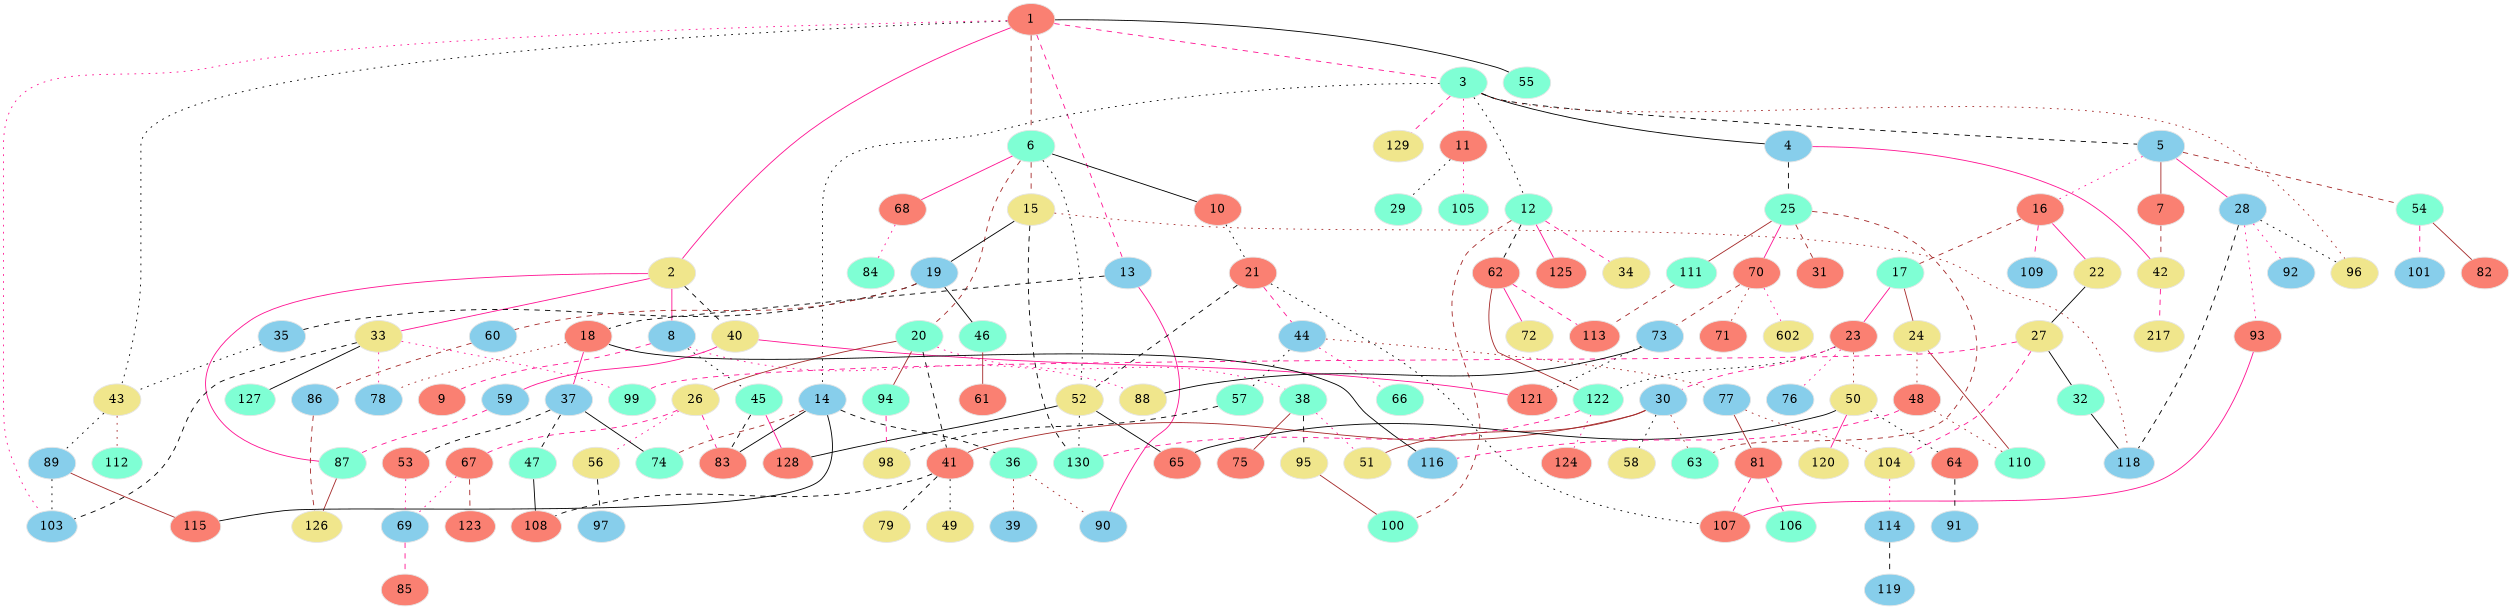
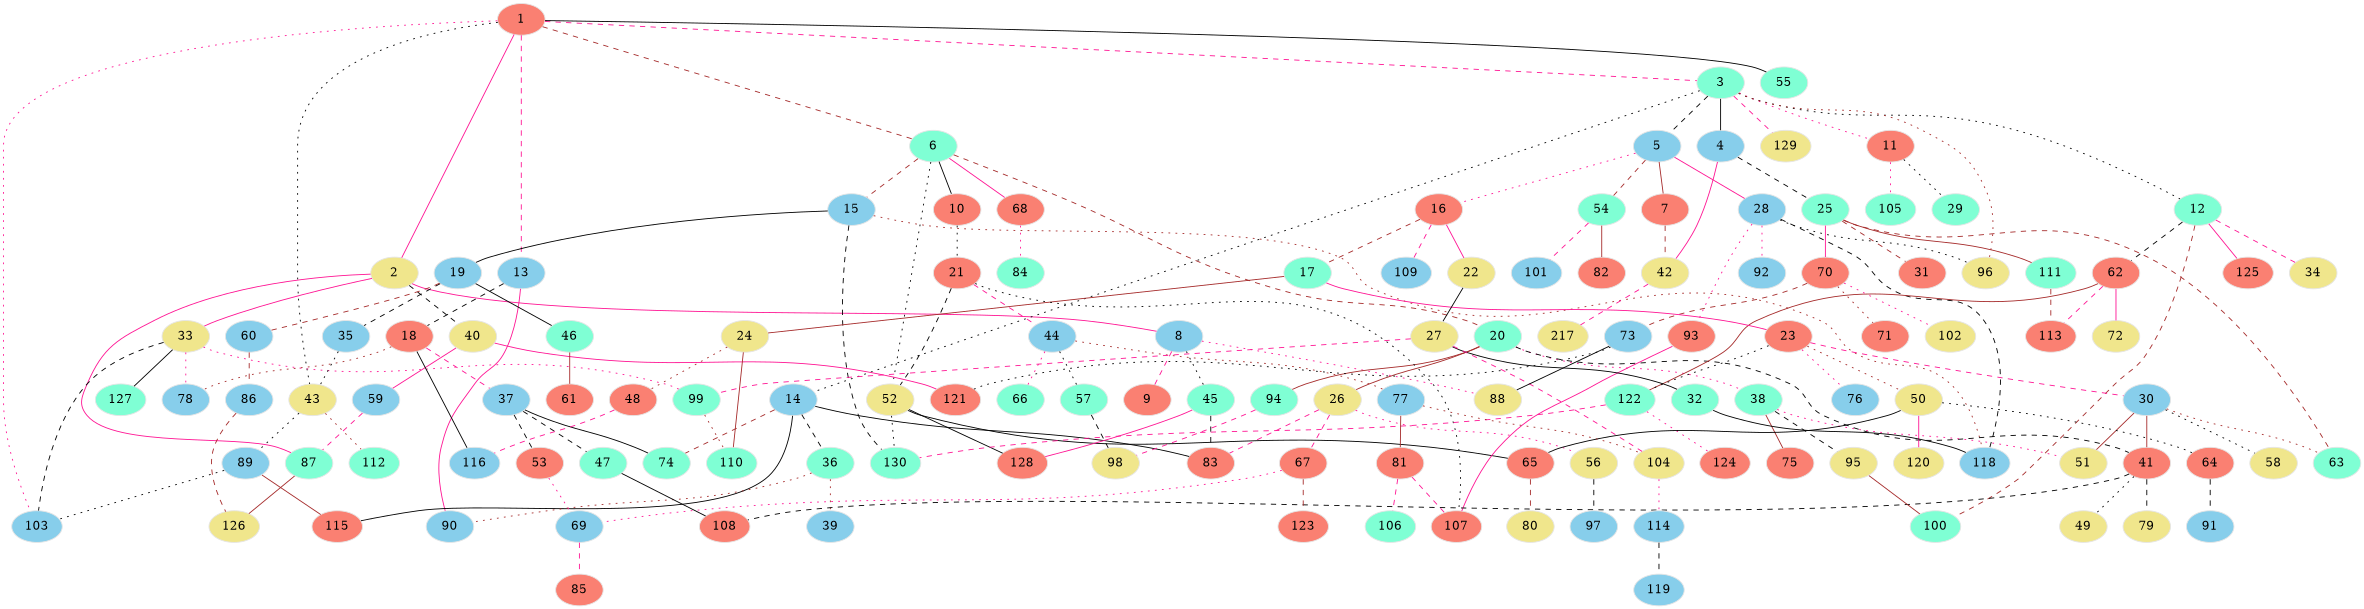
node "15": fillcolor khaki -> skyblue
node "602": label "602" -> "102"
edge "18" -- "37": style solid -> dashed
edge "48" -- "110": now "99" -- "110"
node "80": added
